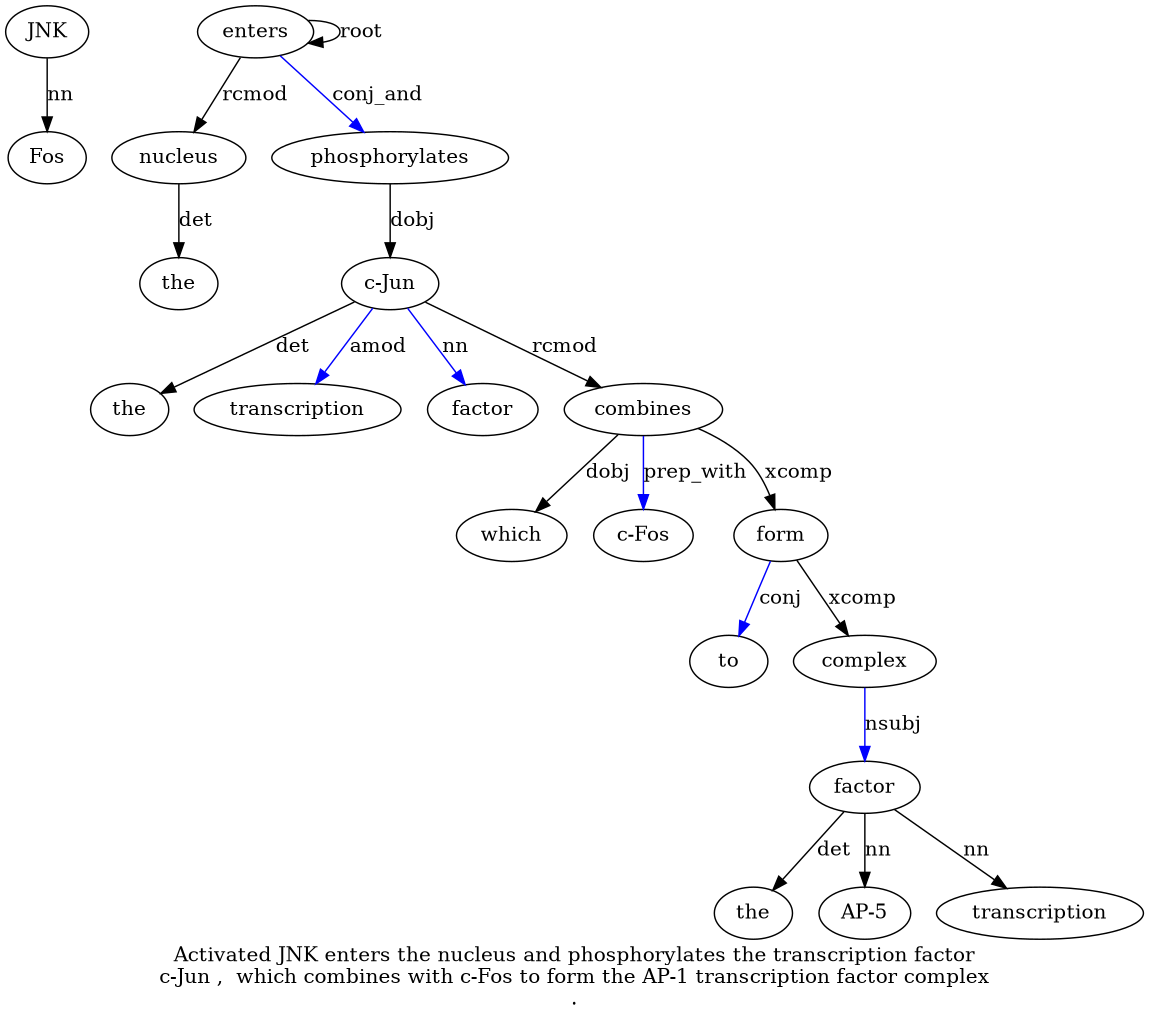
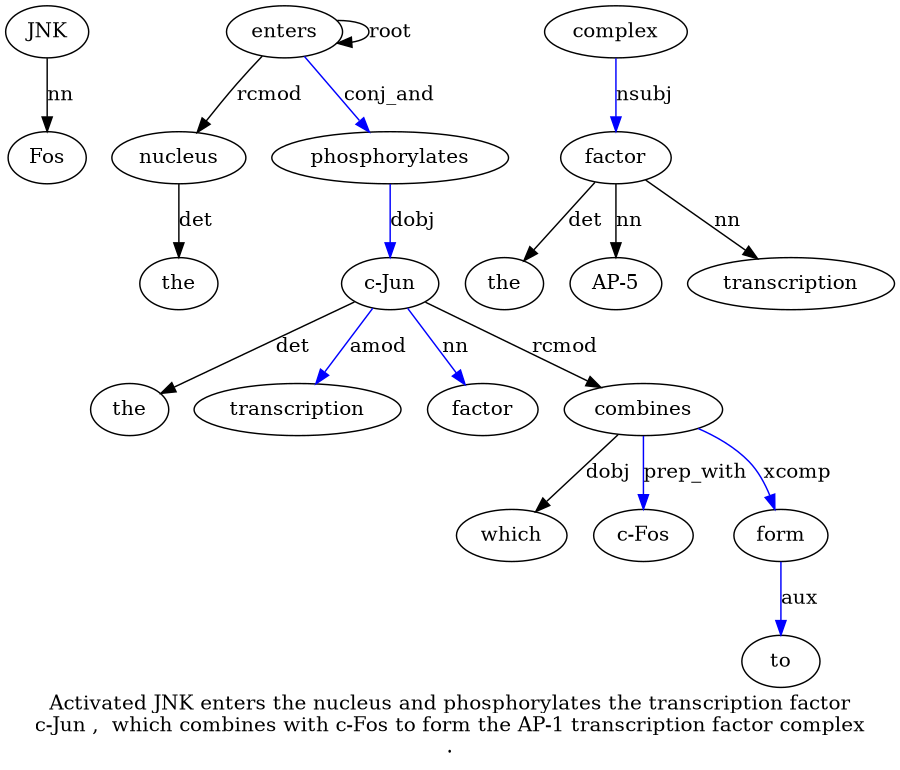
edge "phosphorylates" -> "c-Jun": color black -> blue
edge "combines" -> "form": color black -> blue
edge "form" -> "complex": removed, label "xcomp"
edge "form" -> "to": label "conj" -> "aux"
